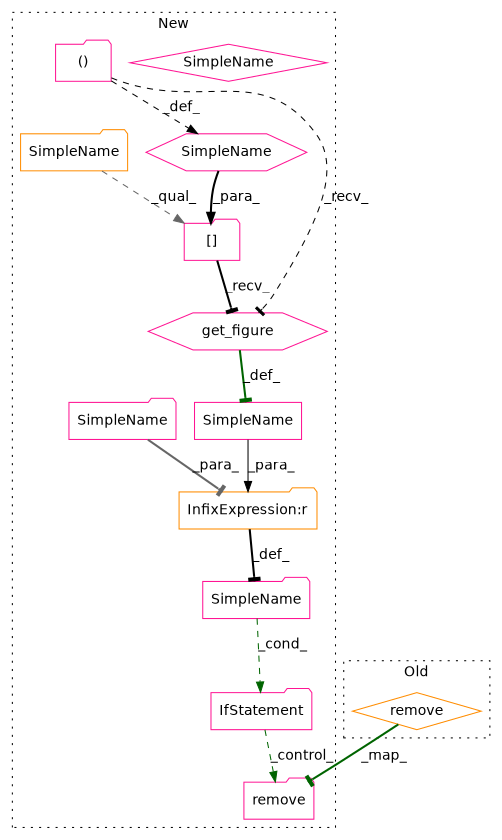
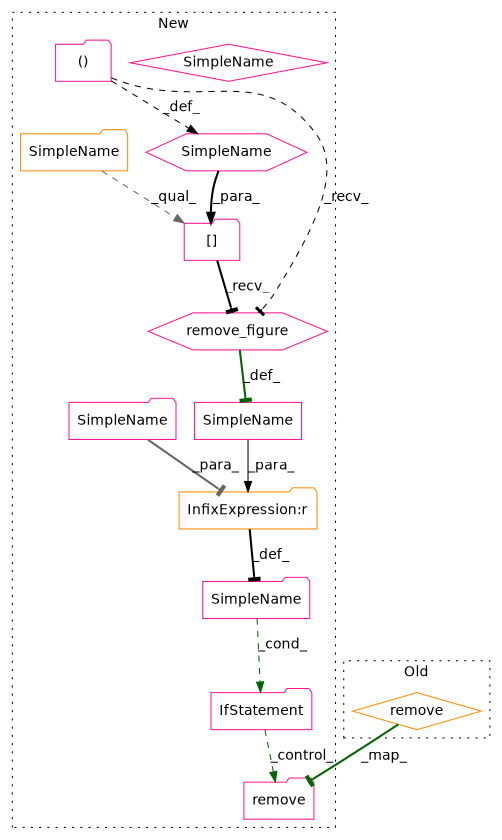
node "get_figure": label "get_figure" -> "remove_figure"
